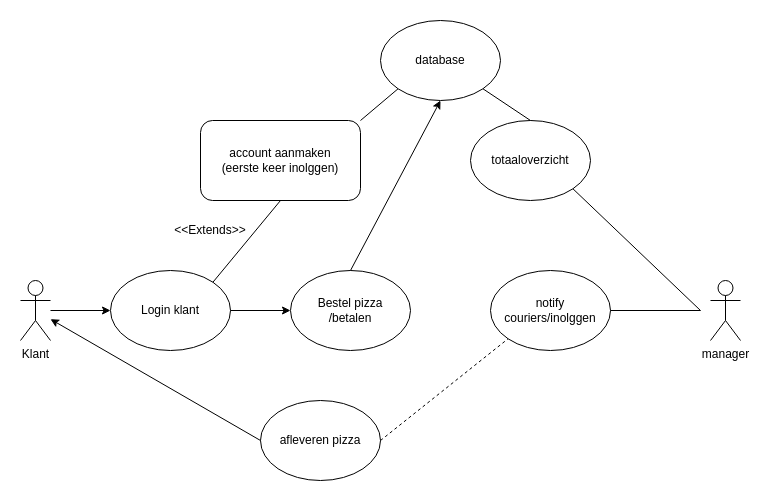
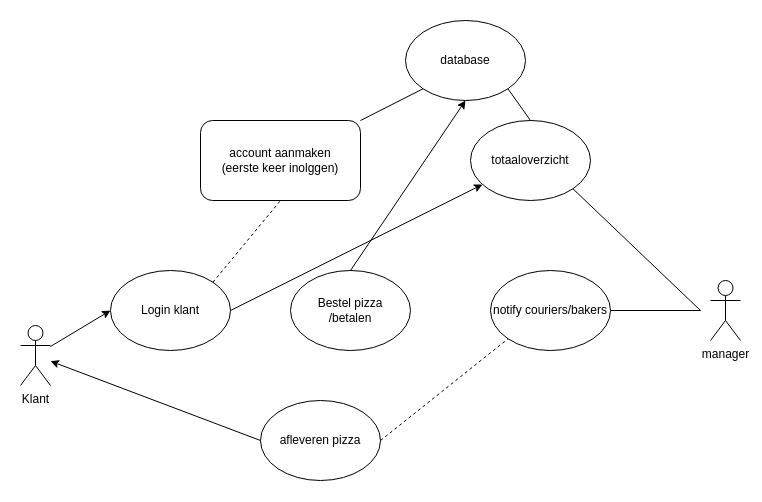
node "database": moved (441, 61) -> (466, 61)
node "<<Extends>>": removed
edge "account aanmaken (eerste keer inolggen)" -- "Login klant": style solid -> dashed
node "Klant": moved (36, 311) -> (36, 356)
edge "Login klant" -> "Bestel pizza /betalen": now "Login klant" -> "totaaloverzicht"
node "notify couriers/inolggen": label "notify couriers/inolggen" -> "notify couriers/bakers"
